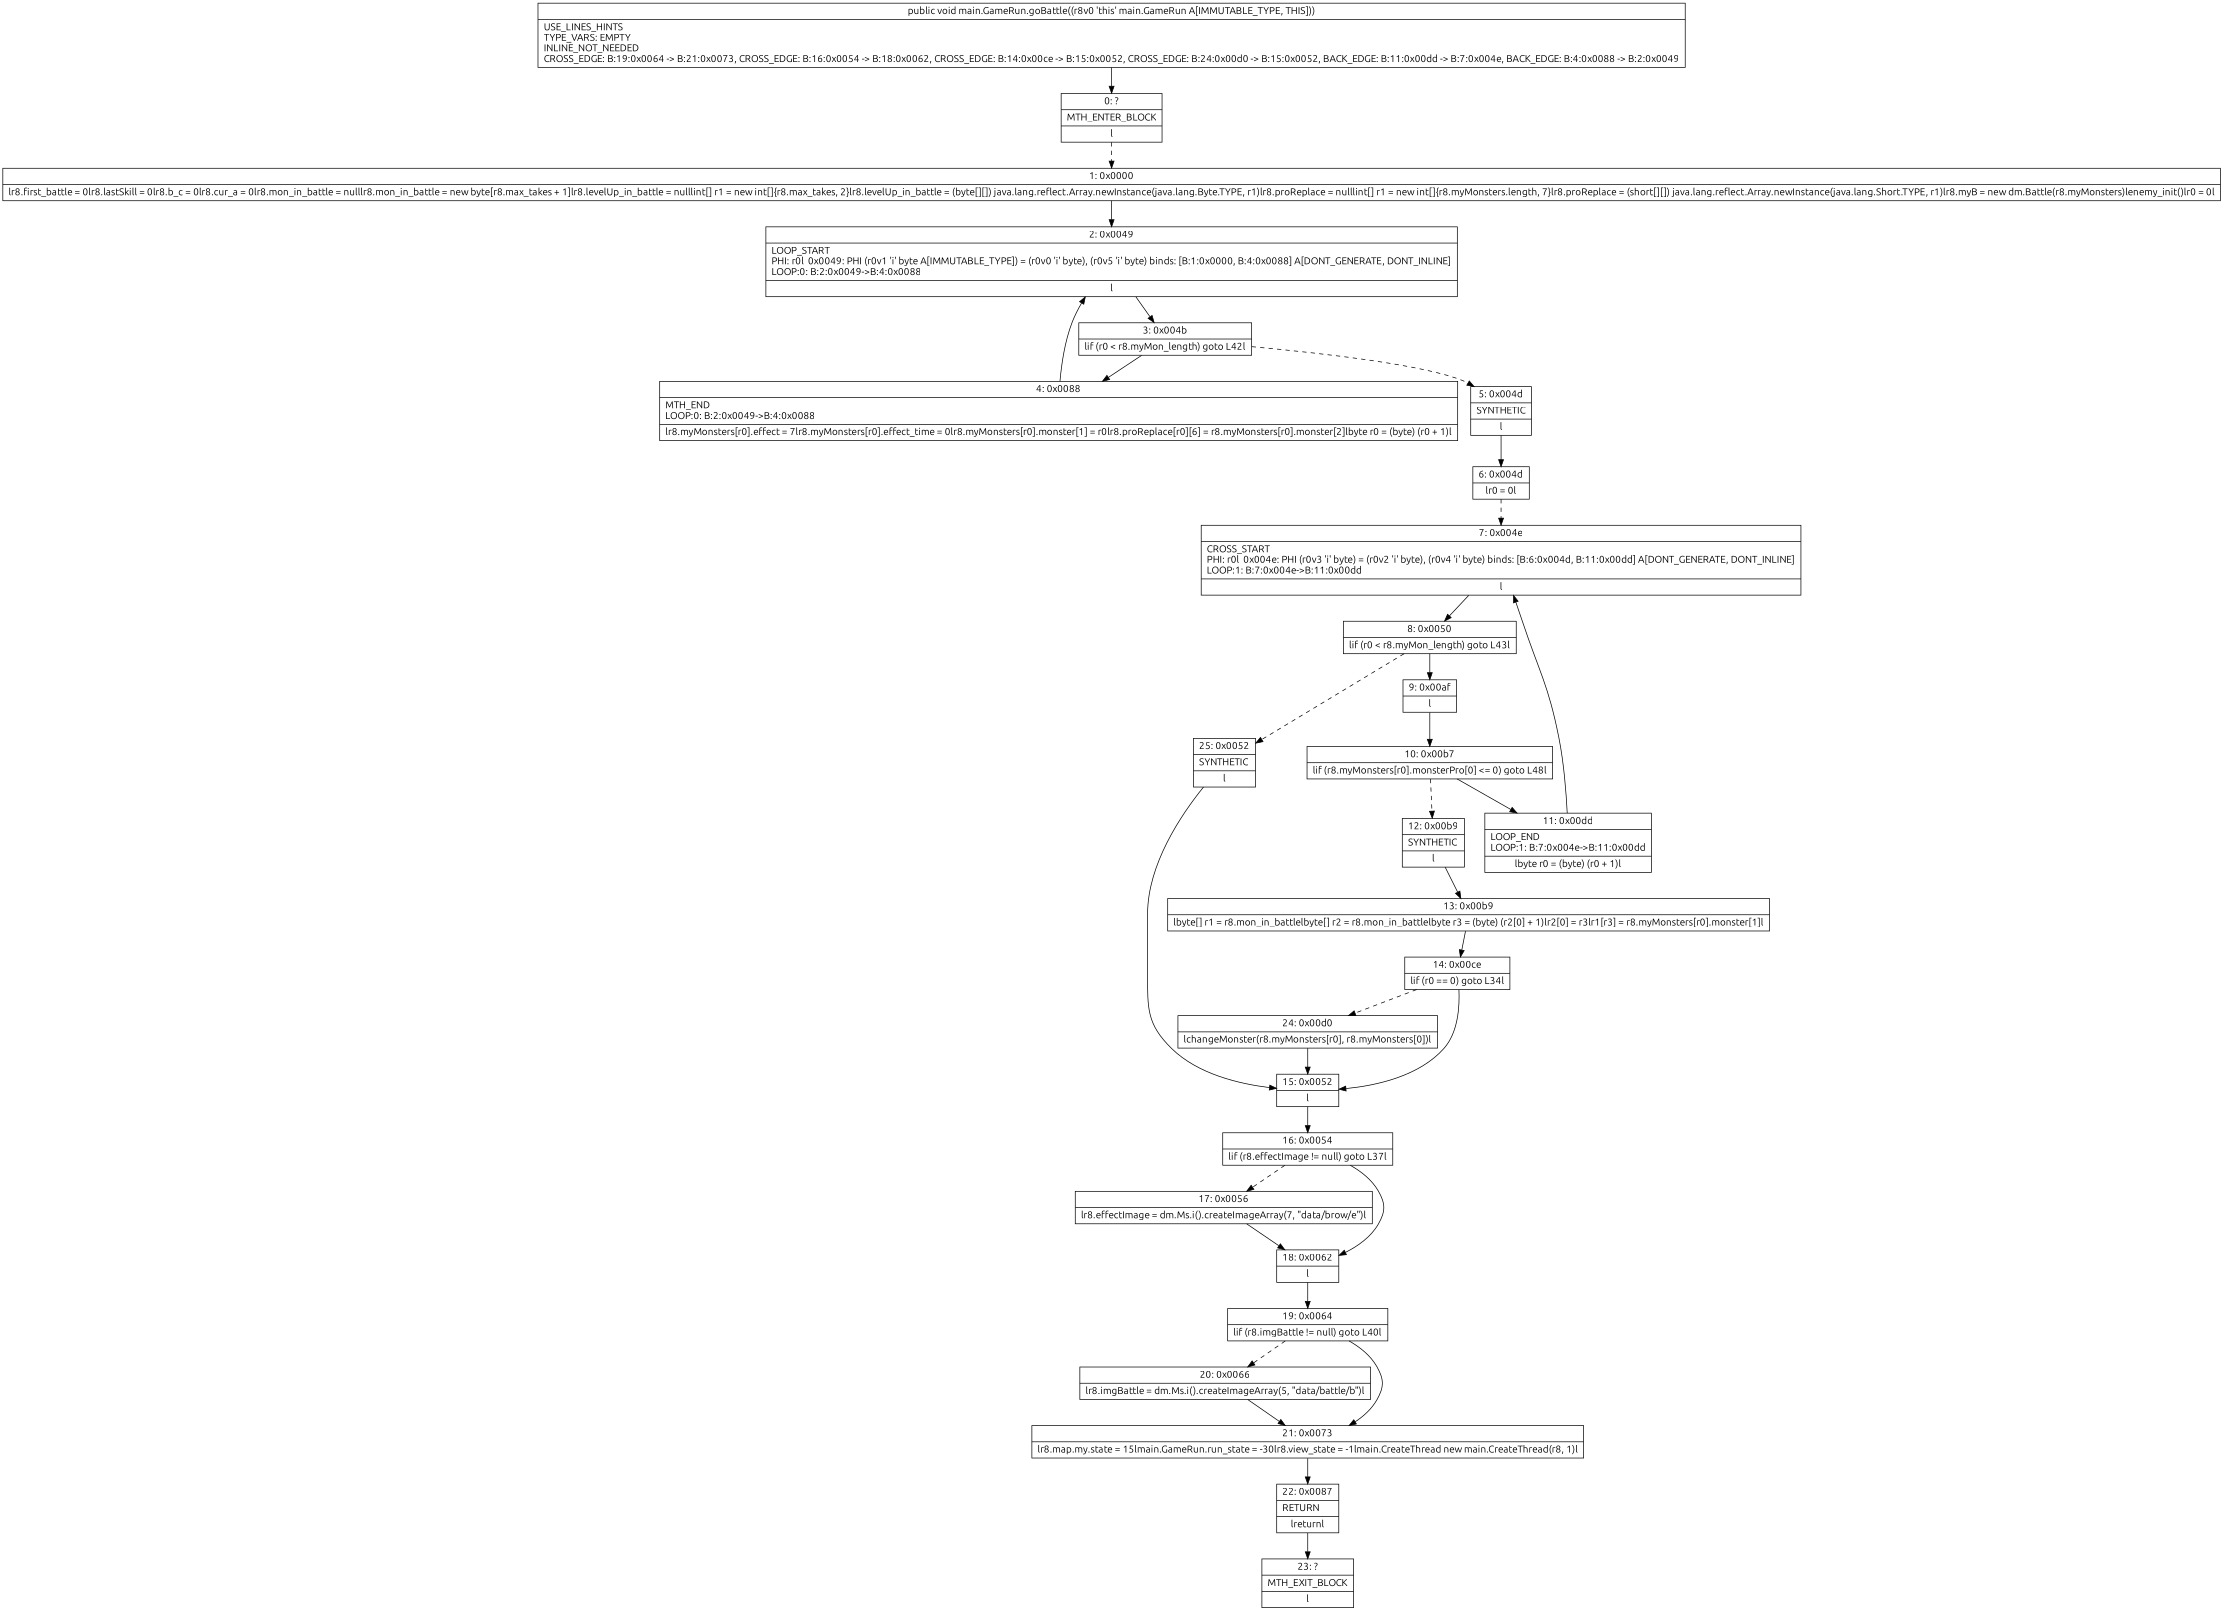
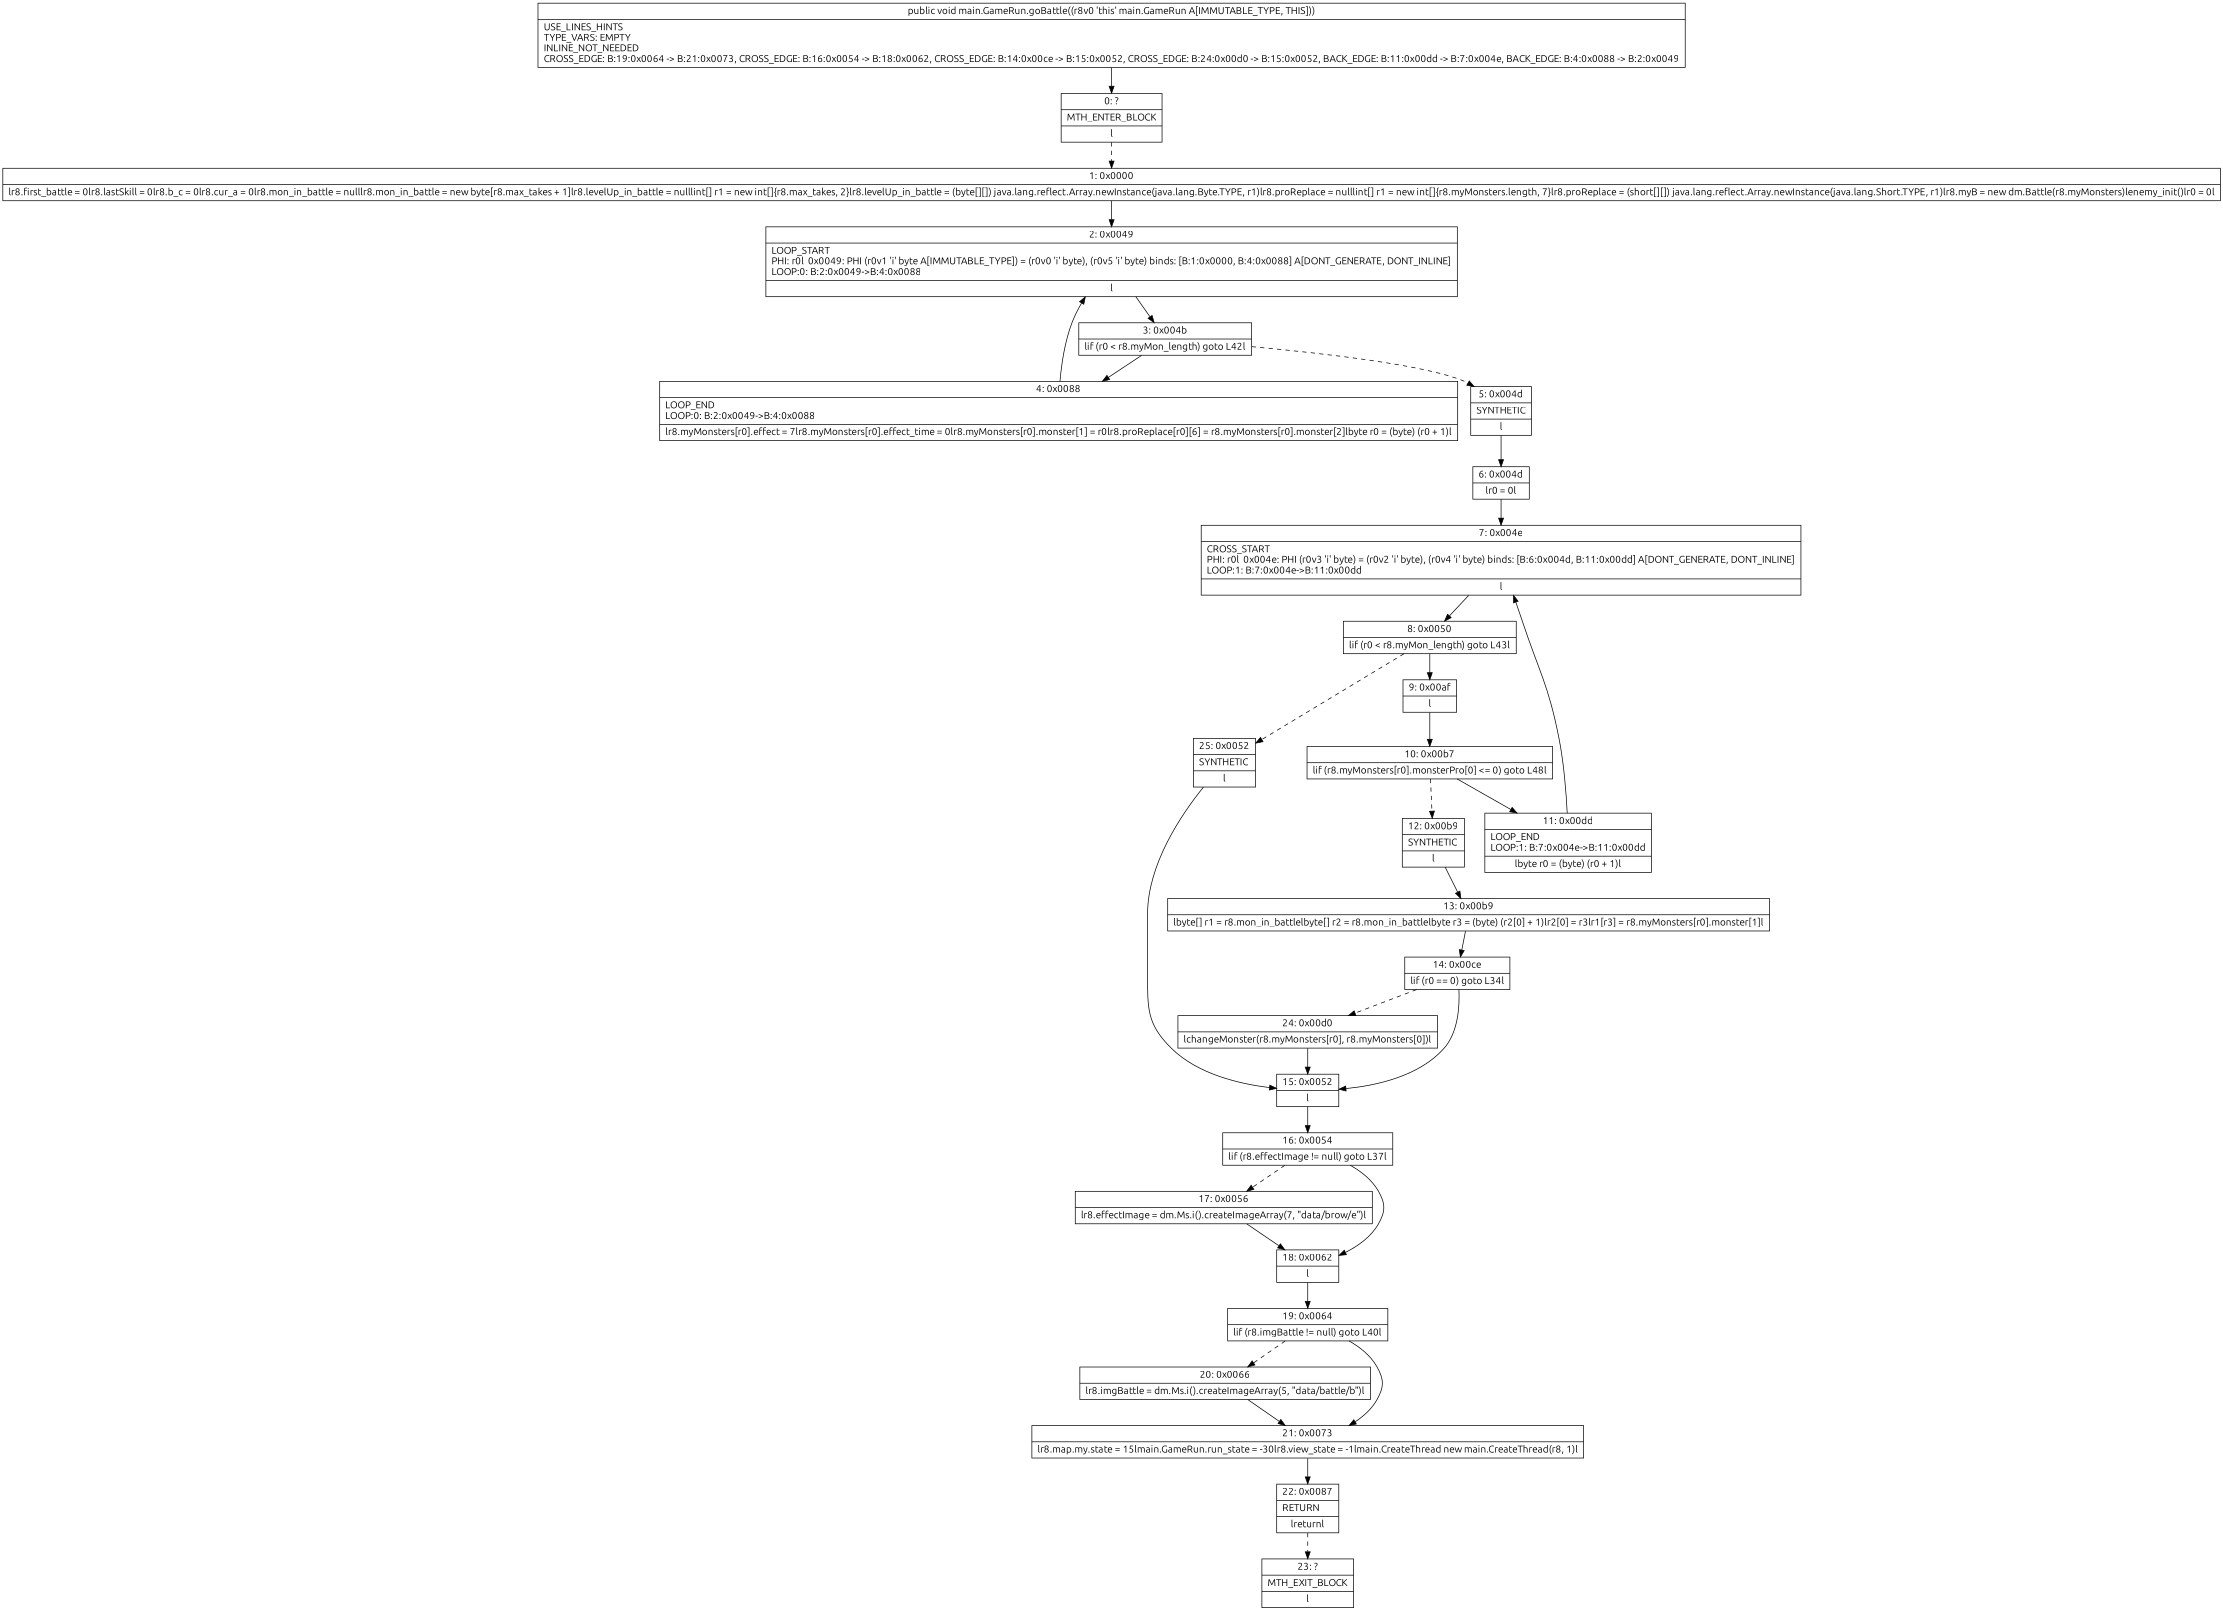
node "4: 0x0088": text "MTH_END" -> "LOOP_END"
edge "6: 0x004d" -> "7: 0x004e": style dashed -> solid
edge "22: 0x0087" -> "23: ?": style solid -> dashed
